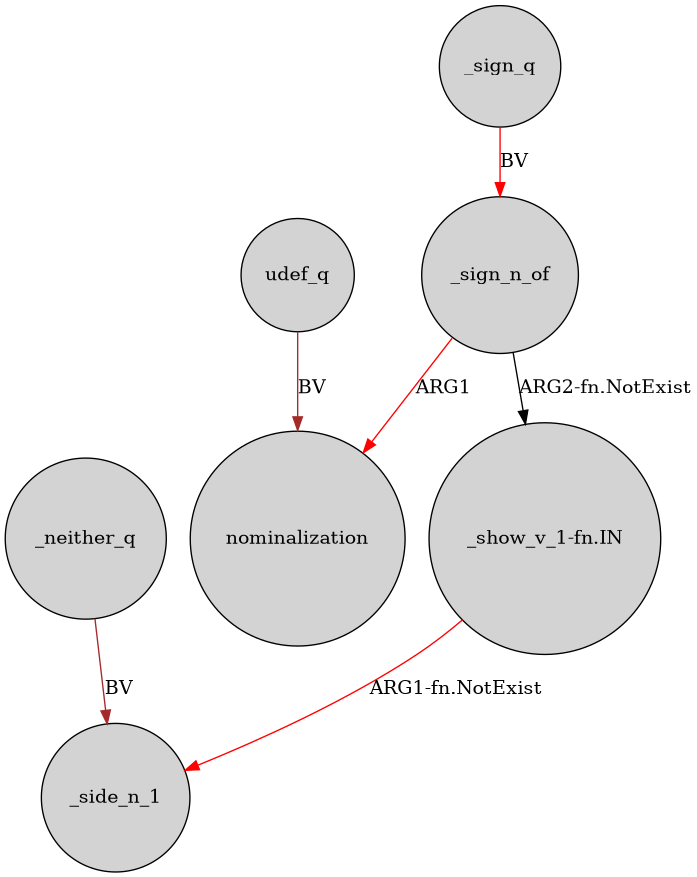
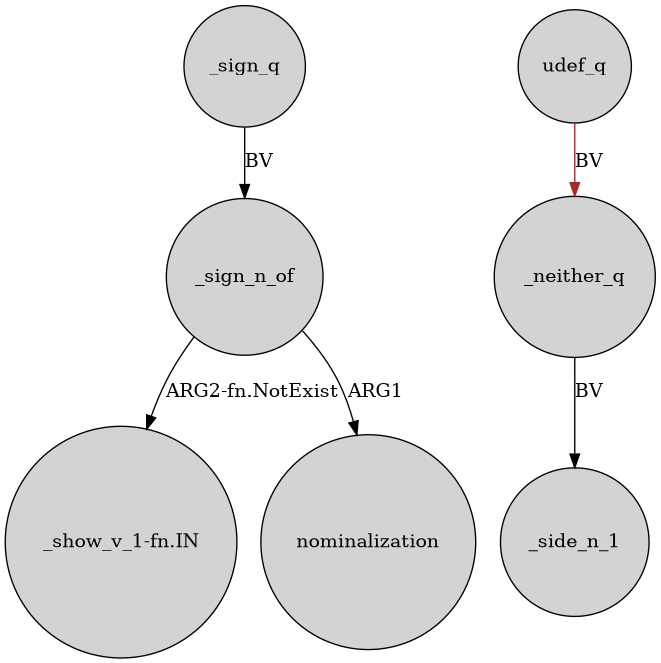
edge "_sign_q" -> "_sign_n_of": color red -> black
edge "udef_q" -> "nominalization": now "udef_q" -> "_neither_q"
edge "_sign_n_of" -> "nominalization": color red -> black
edge "_neither_q" -> "_side_n_1": color brown -> black
edge "_show_v_1-fn.IN" -> "_side_n_1": removed, label "ARG1-fn.NotExist"
